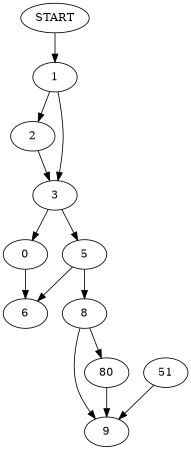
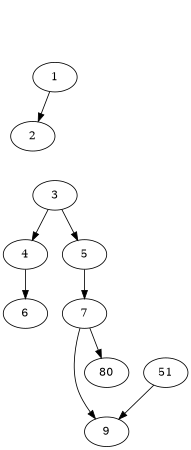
node "START": removed
edge "1" -> "3": removed
edge "2" -> "3": removed
node "0": label "0" -> "4"
edge "5" -> "6": removed
node "8": label "8" -> "7"
edge "80" -> "9": removed
